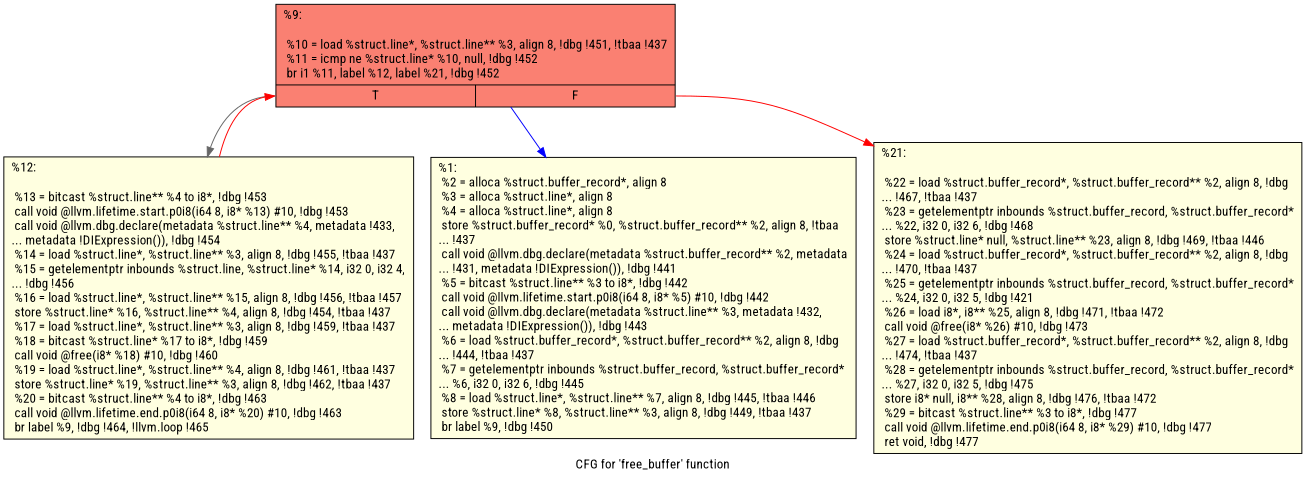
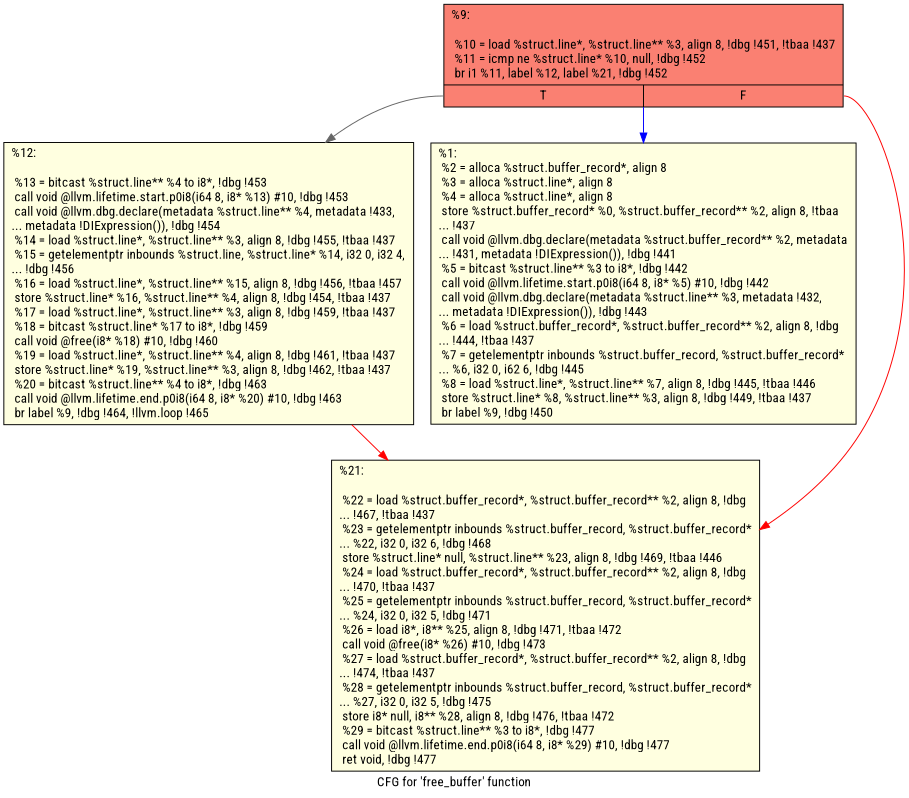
edge "%12:" -> "%9:": now "%12:" -> "%21:"
node "%21:": text "... %24, i32 0, i32 5, !dbg !421" -> "... %24, i32 0, i32 5, !dbg !471"
node "%1:": text "... %6, i32 0, i32 6, !dbg !445" -> "... %6, i32 0, i62 6, !dbg !445"
